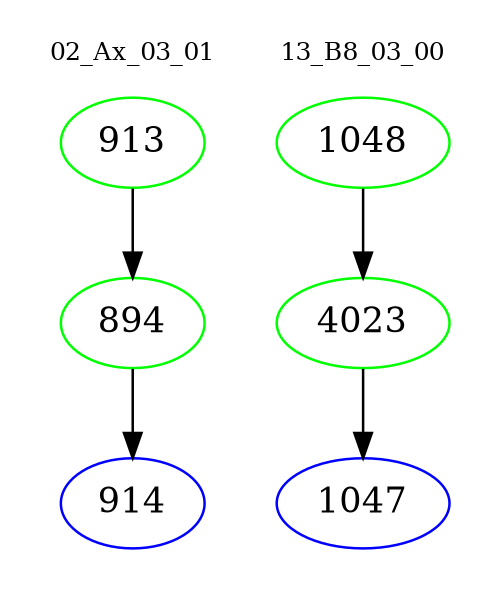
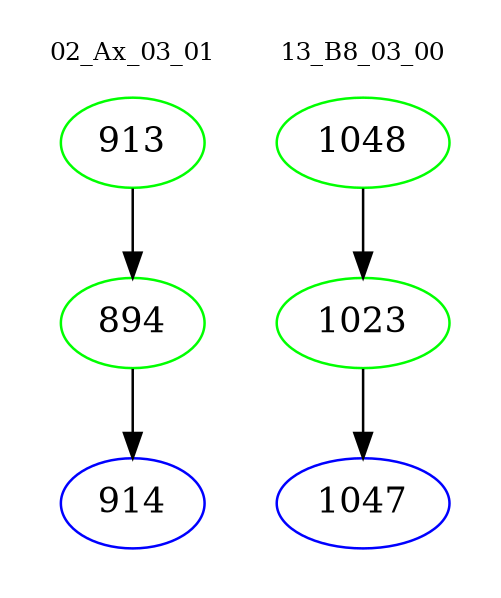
node "4023": label "4023" -> "1023"
